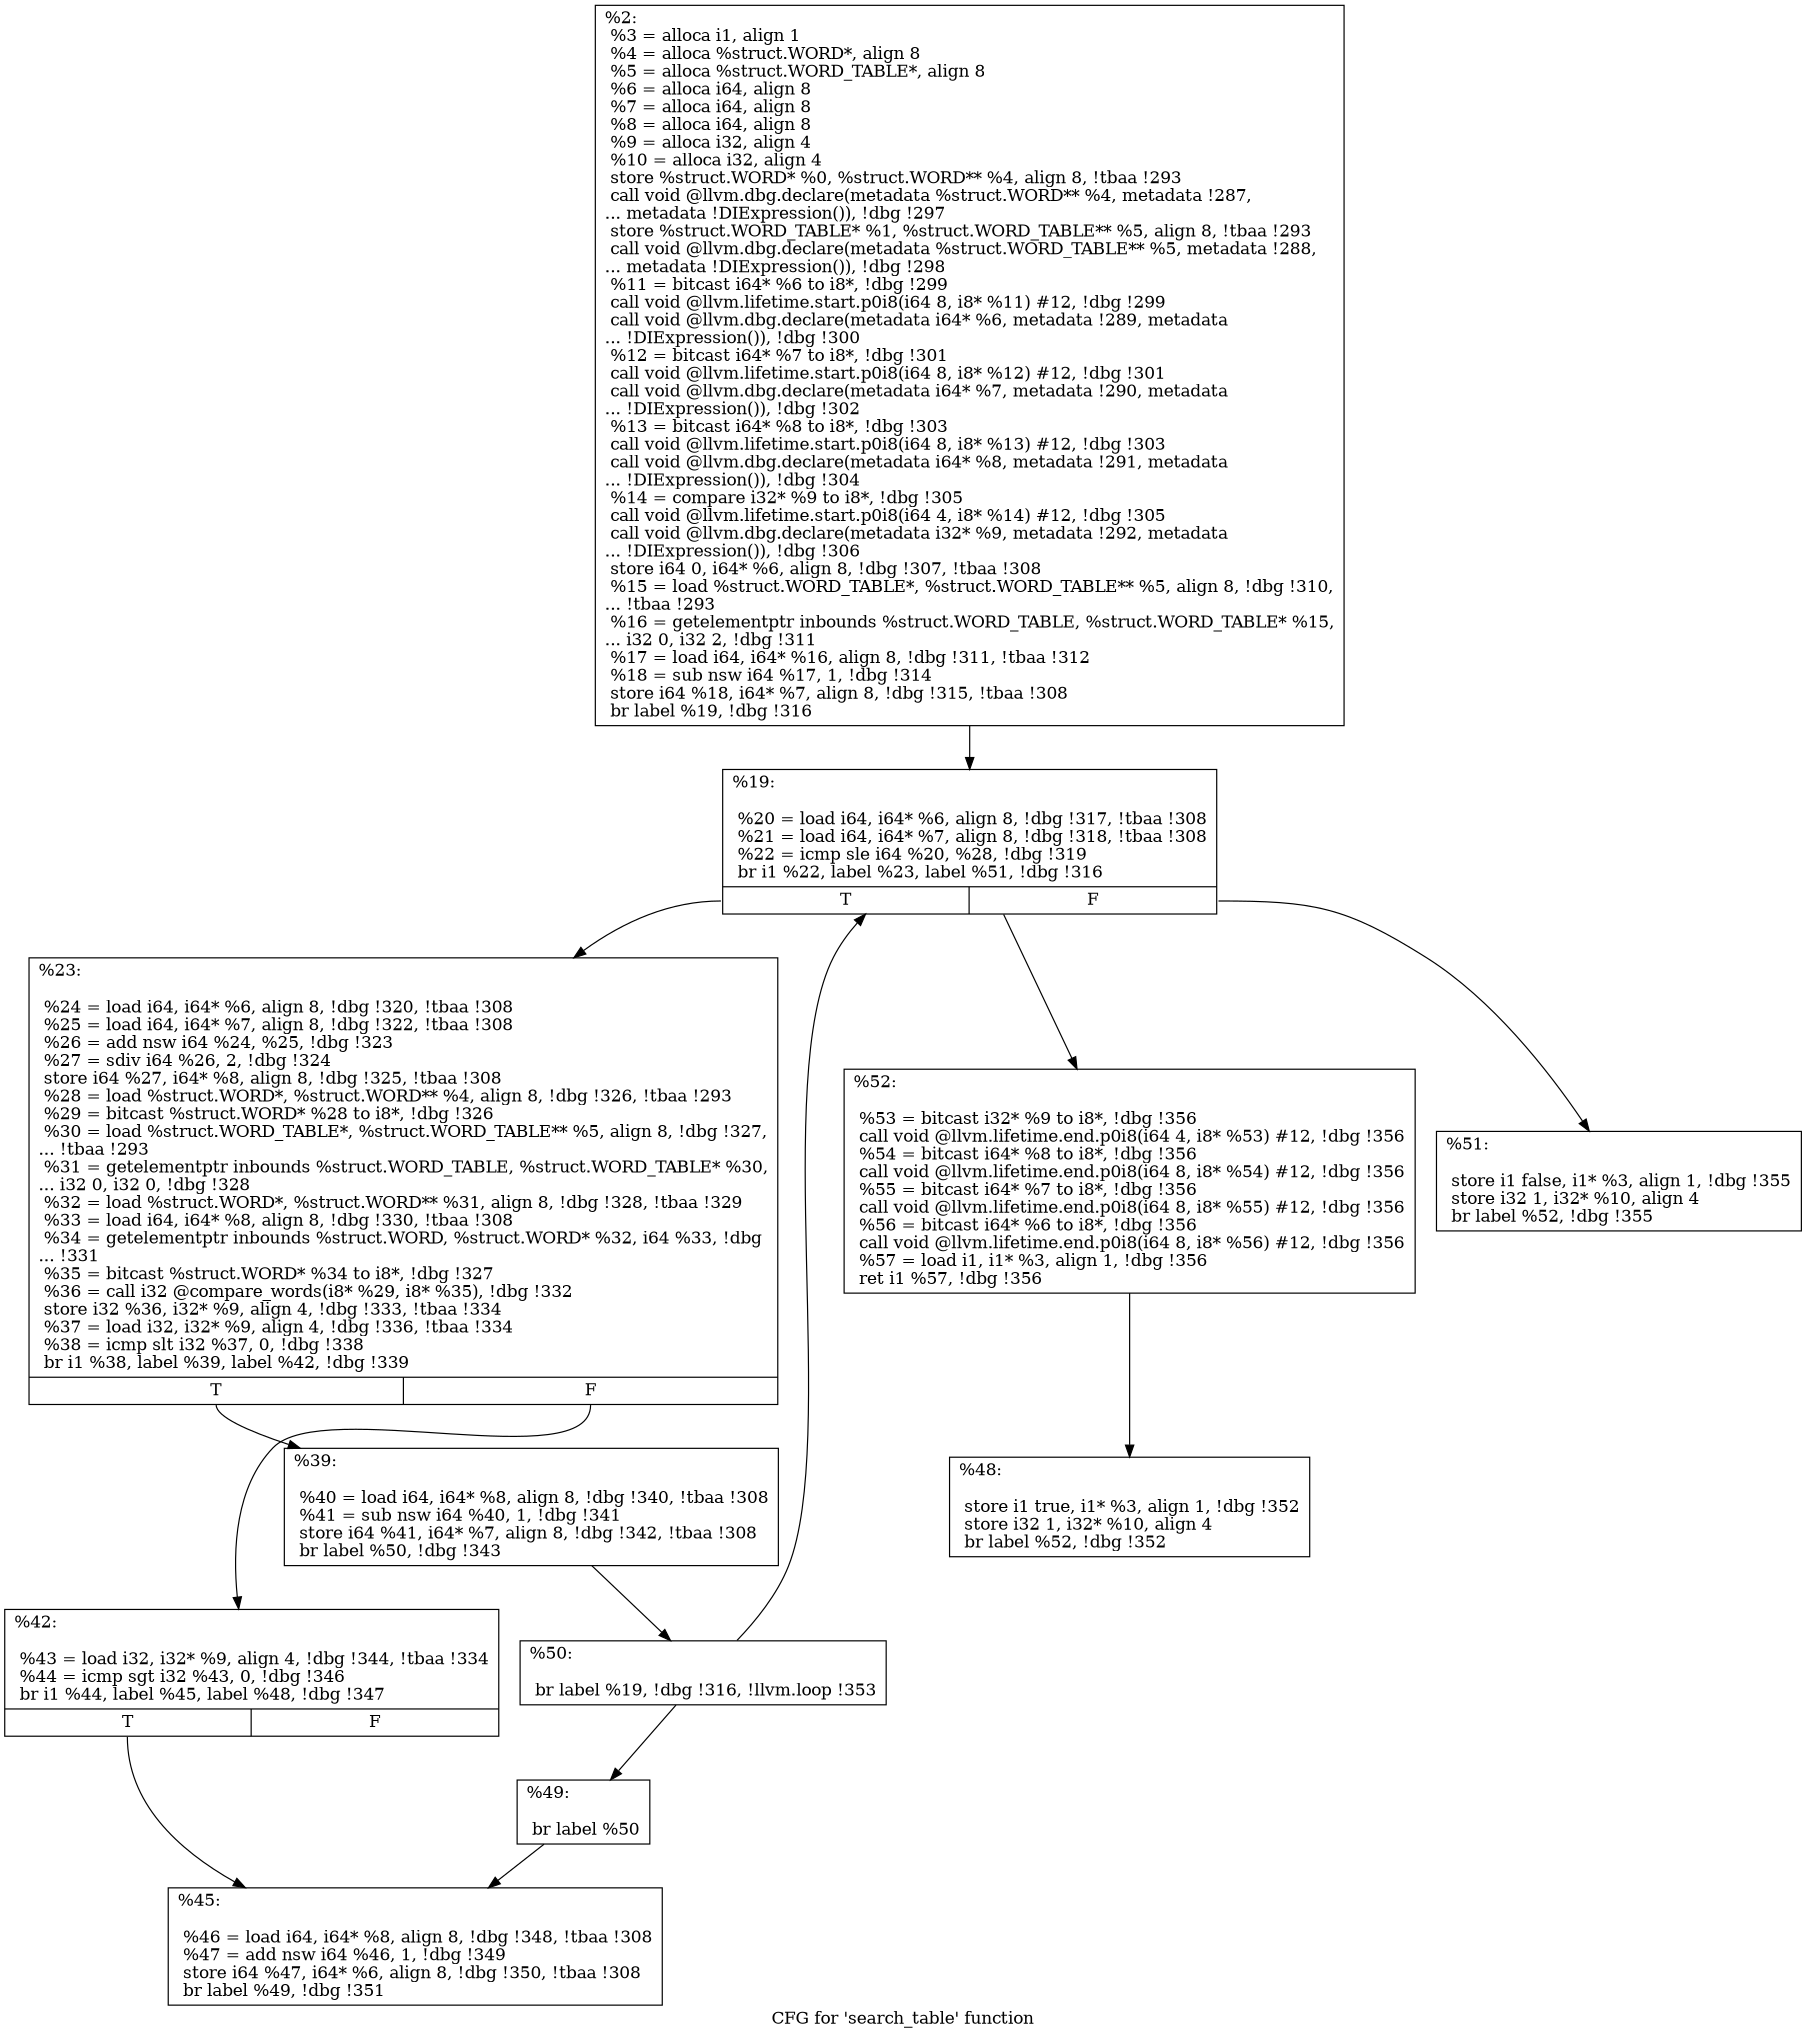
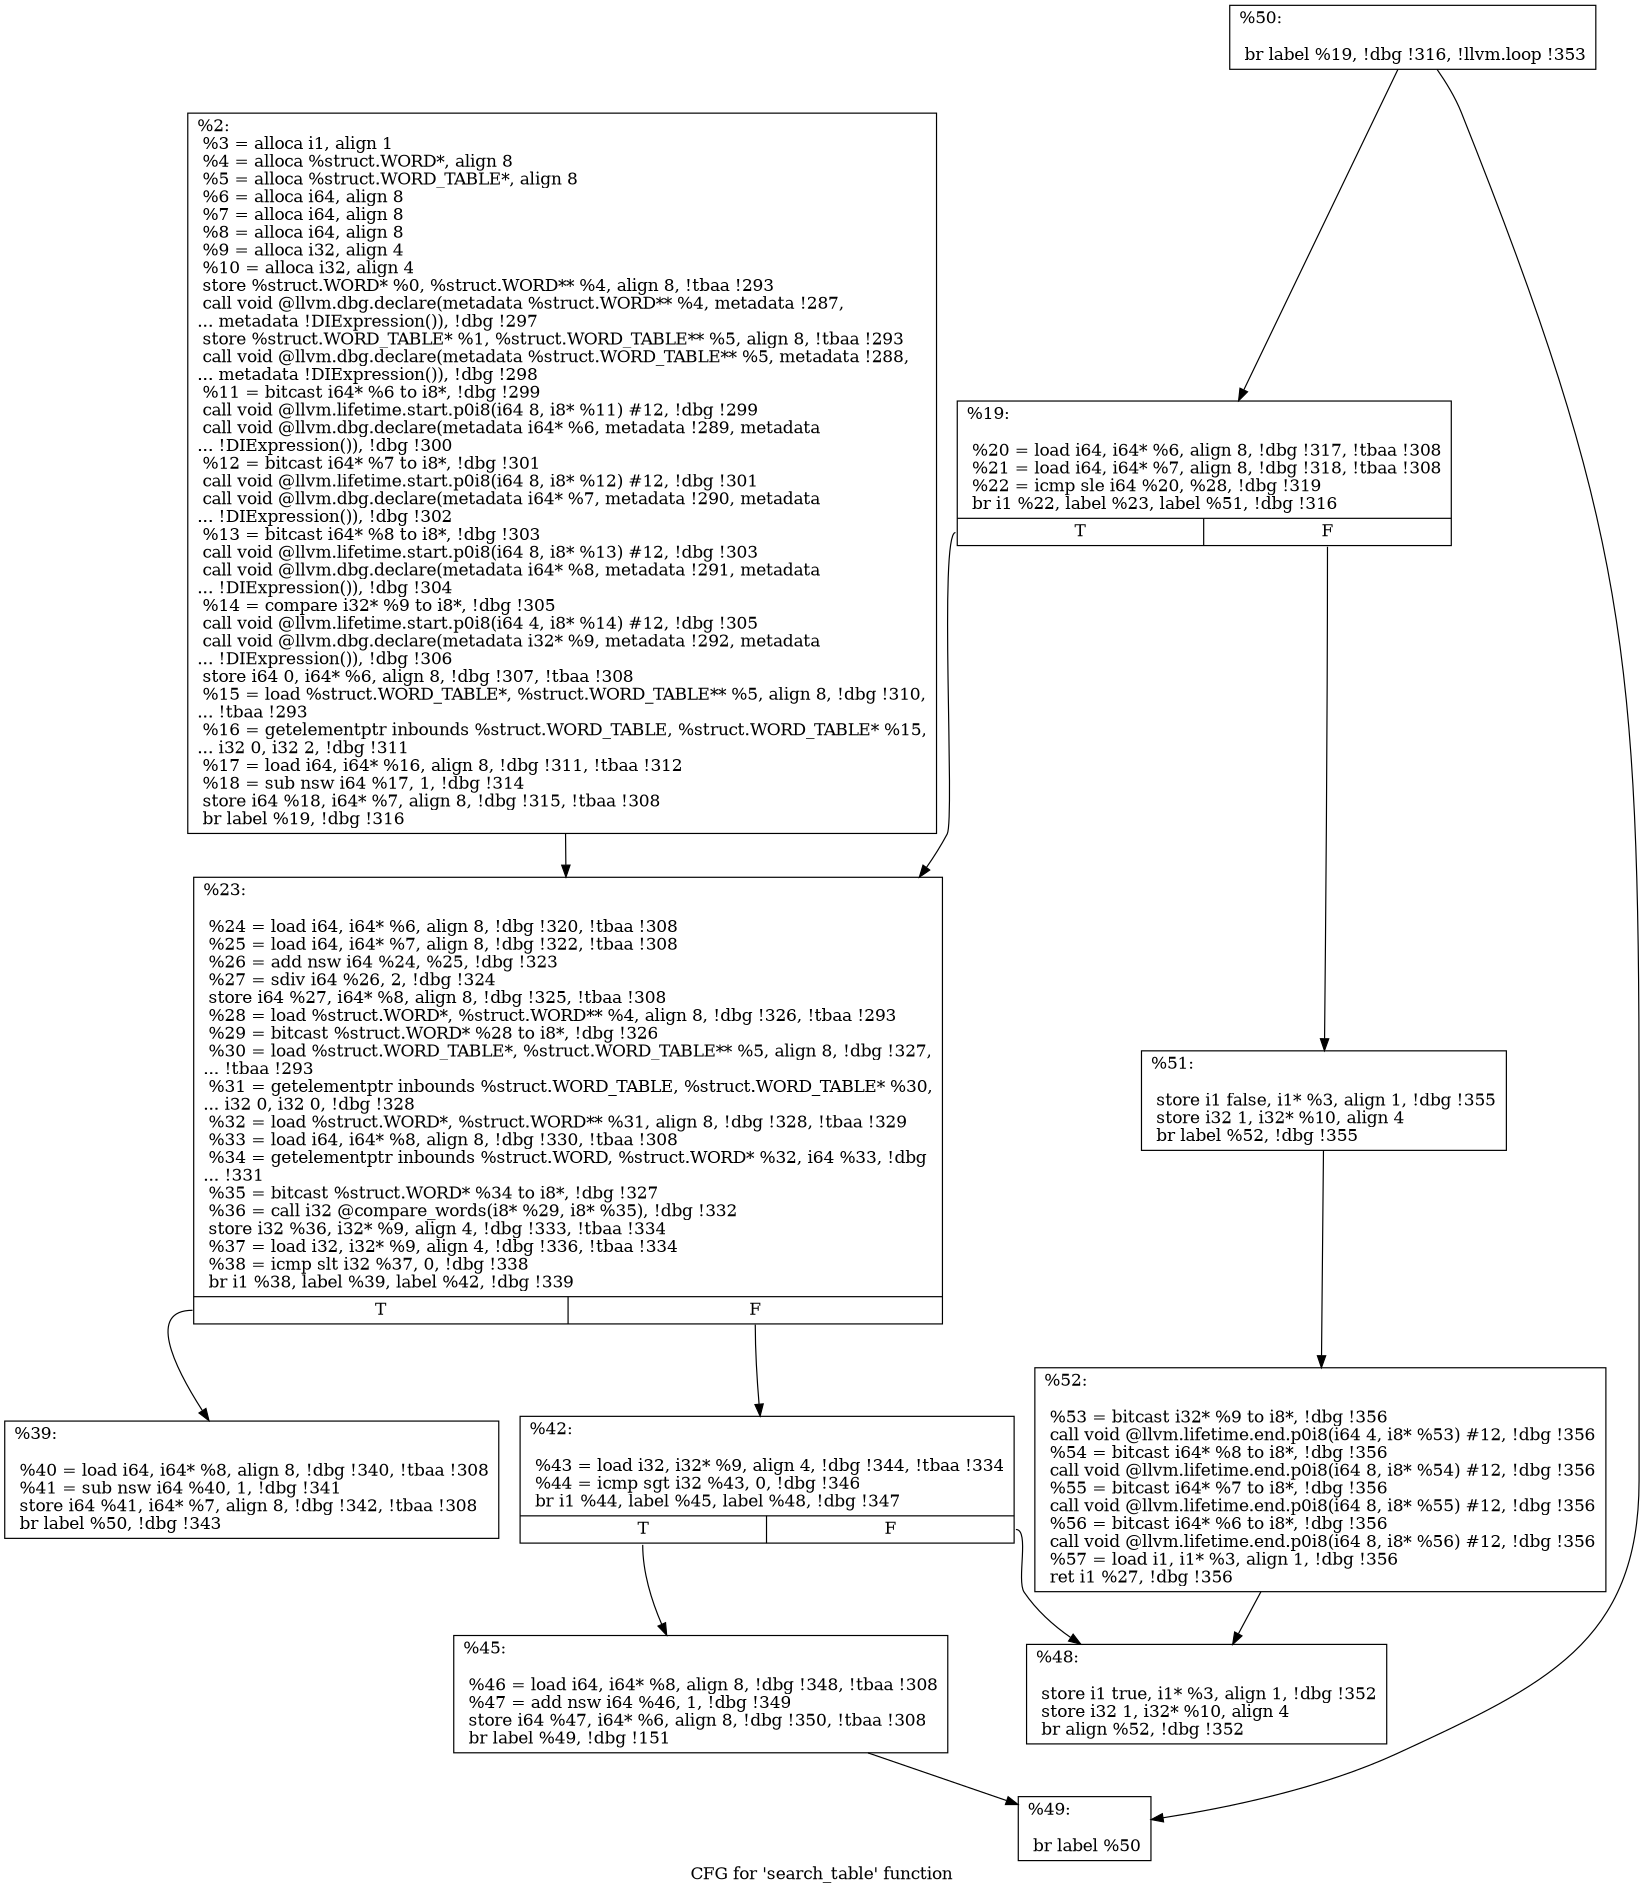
edge "%2:" -> "%19:": now "%2:" -> "%23:"
edge "%19:" -> "%52:": now "%51:" -> "%52:"
node "%52:": text "ret i1 %57, !dbg !356" -> "ret i1 %27, !dbg !356"
node "%48:": text "br label %52, !dbg !352" -> "br align %52, !dbg !352"
edge "%42:" -> "%48:": added
edge "%39:" -> "%50:": removed
edge "%49:" -> "%45:": reversed
node "%45:": text "br label %49, !dbg !351" -> "br label %49, !dbg !151"
